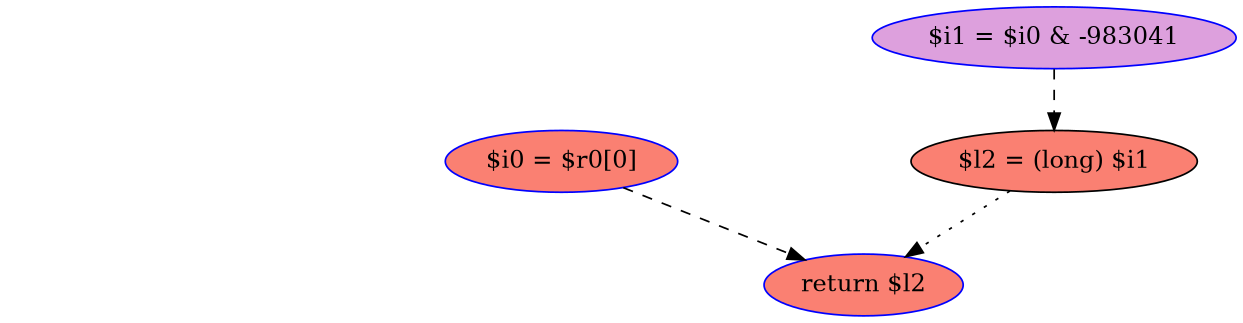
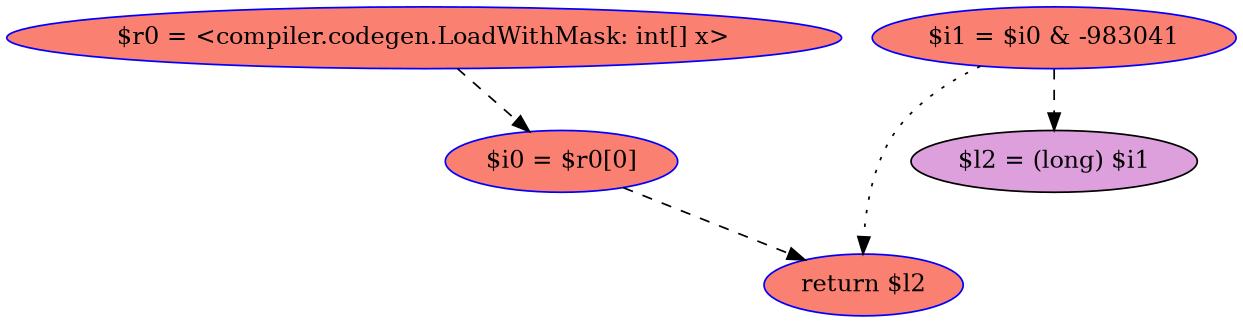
node "$r0 = <compiler.codegen.LoadWithMask: int[] x>": added
node "$i1 = $i0 & -983041": fillcolor plum -> salmon
node "$l2 = (long) $i1": fillcolor salmon -> plum
edge "$l2 = (long) $i1" -> "return $l2": now "$i1 = $i0 & -983041" -> "return $l2"
